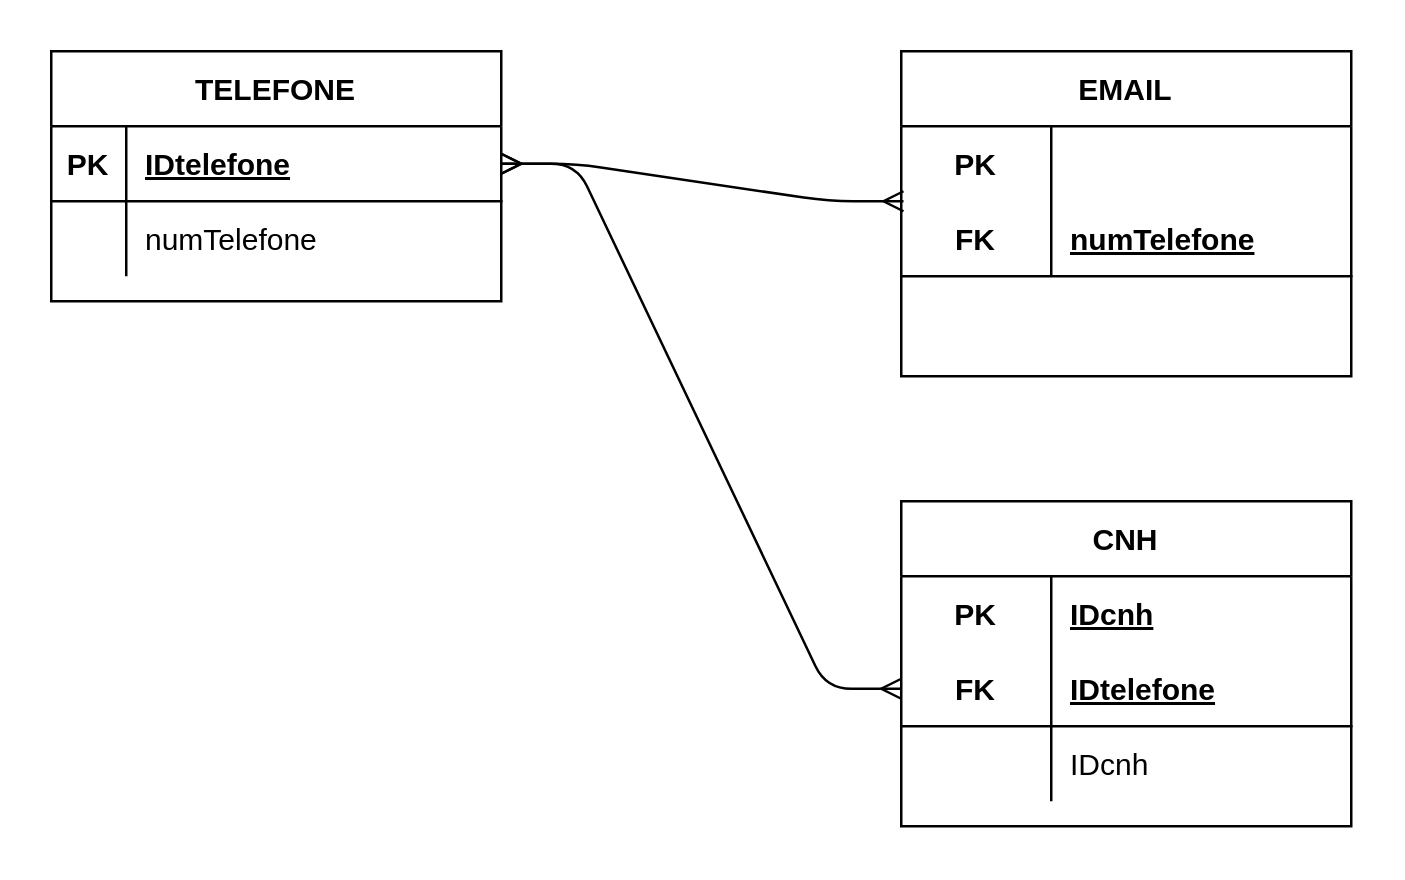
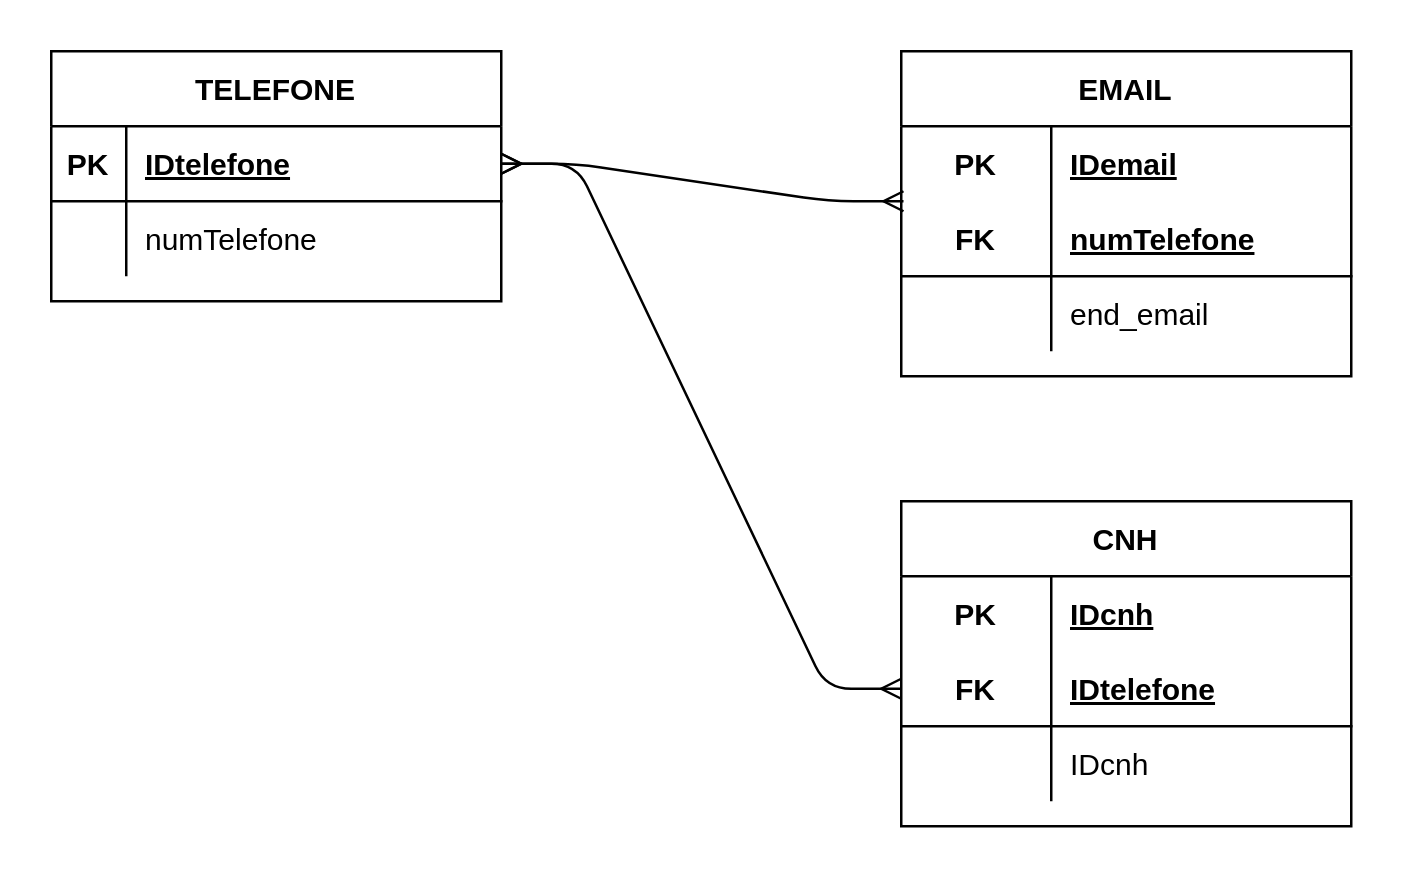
node "IDemail": added
node "end_email": added
